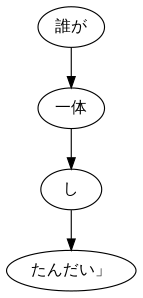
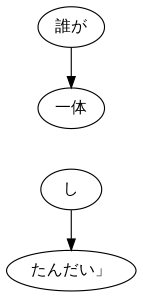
edge "一体" -> "し": removed
